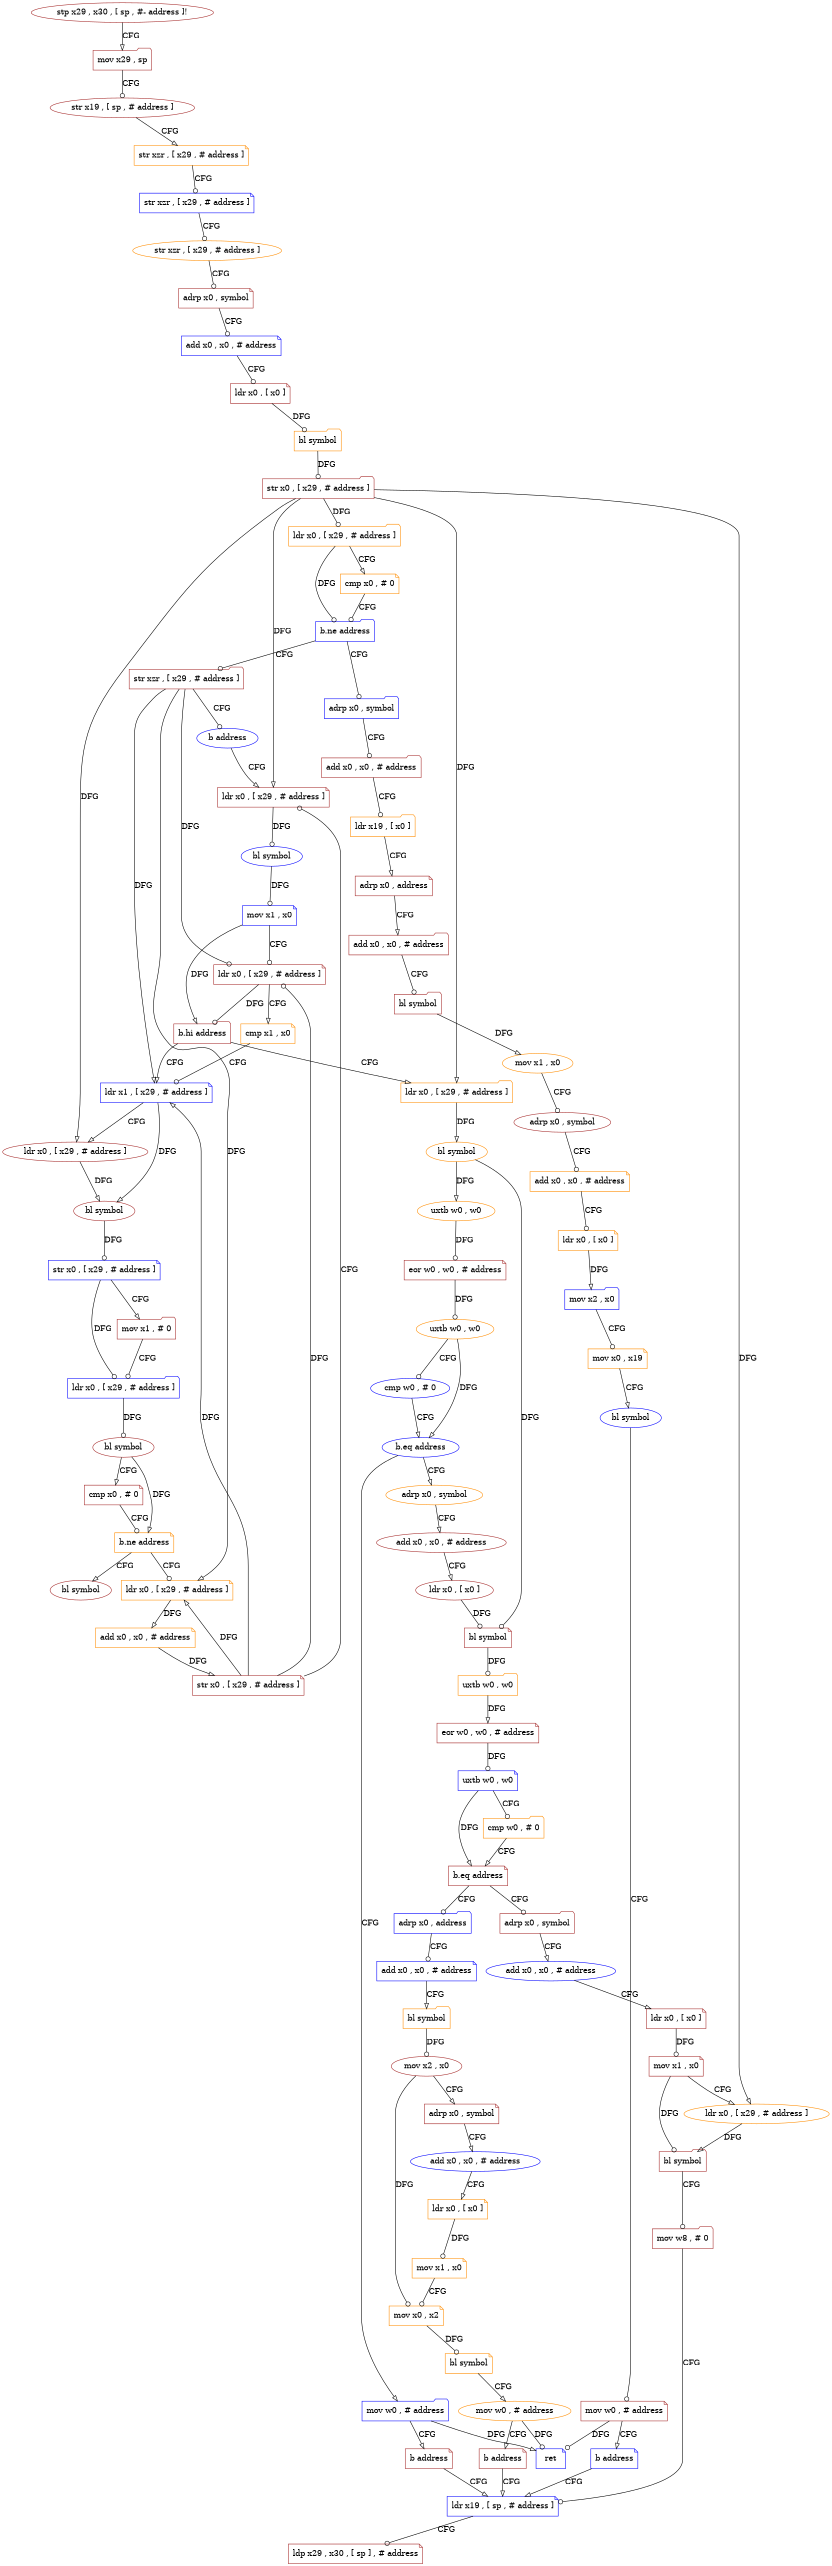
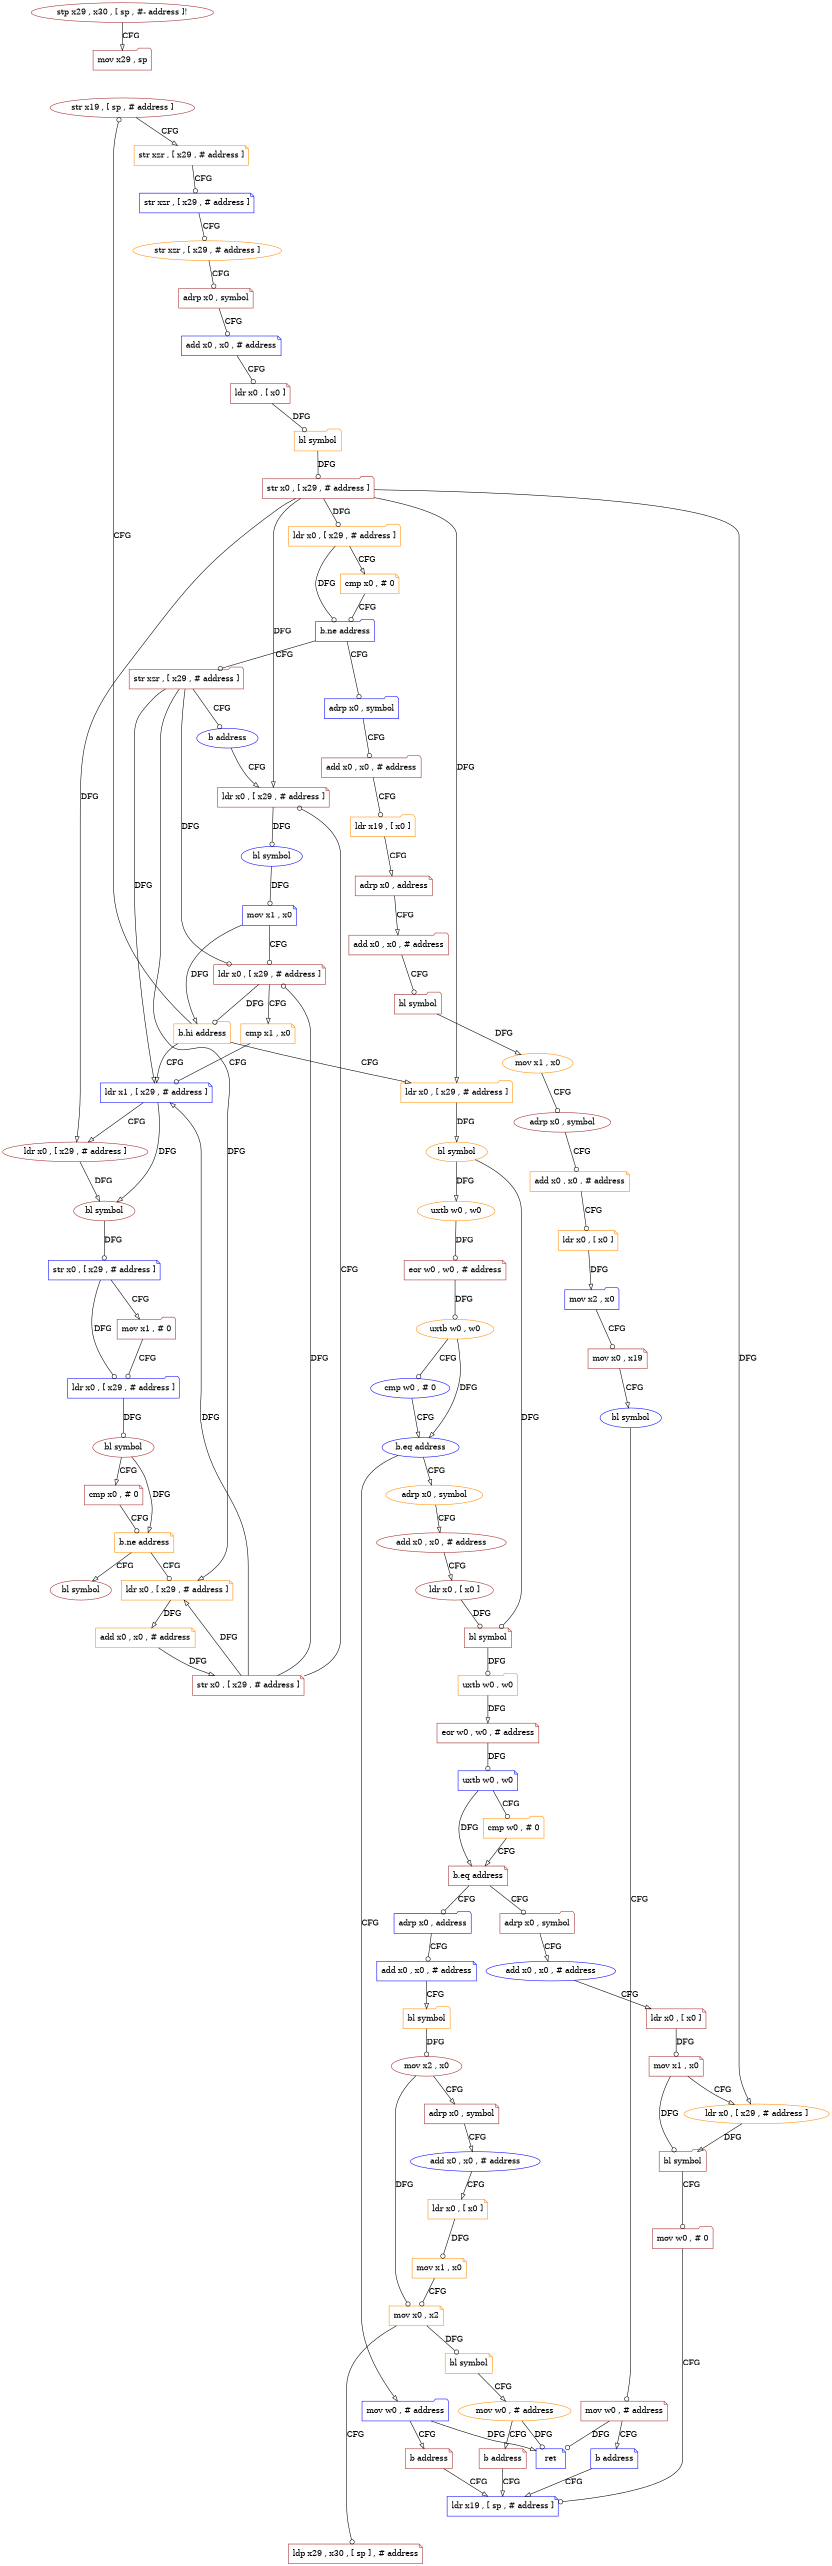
edge "mov x29 , sp" -> "str x19 , [ sp , # address ]": now "b.hi address" -> "str x19 , [ sp , # address ]"
node "b.hi address": color brown -> darkorange
node "mov x0 , x19": color darkorange -> brown
node "mov w8 , # 0": label "mov w8 , # 0" -> "mov w0 , # 0"
edge "ldr x19 , [ sp , # address ]" -> "ldp x29 , x30 , [ sp ] , # address": now "mov x0 , x2" -> "ldp x29 , x30 , [ sp ] , # address"
